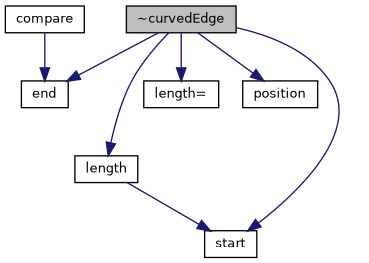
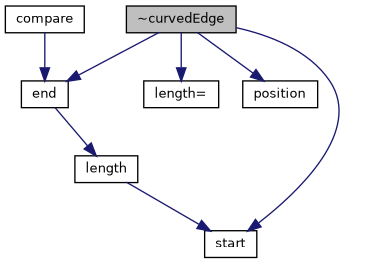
edge "~curvedEdge" -> "length": now "end" -> "length"
